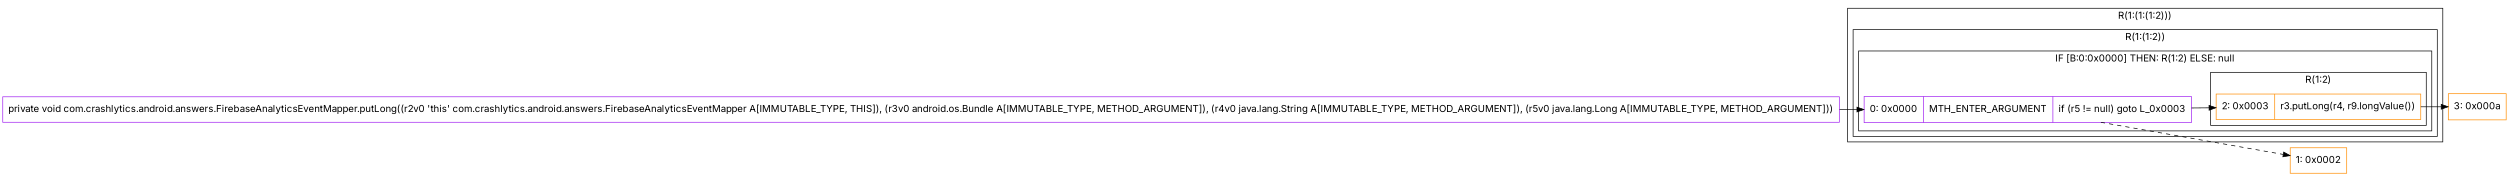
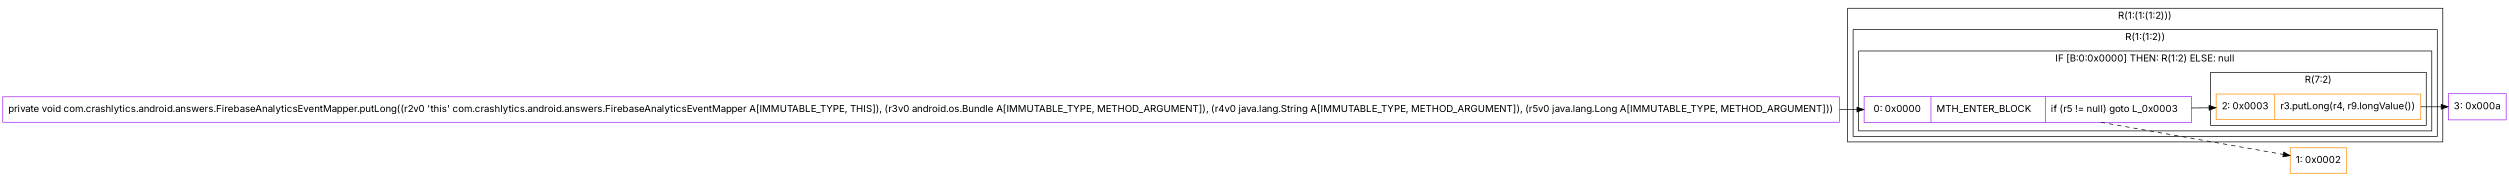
cluster "R(1:2)": label "R(1:2)" -> "R(7:2)"
node "3: 0x000a": color darkorange -> purple
node "0: 0x0000": text "MTH_ENTER_ARGUMENT" -> "MTH_ENTER_BLOCK"
